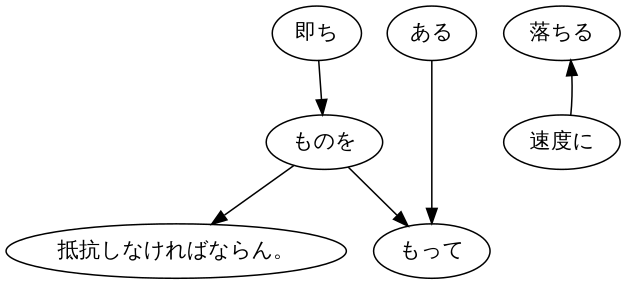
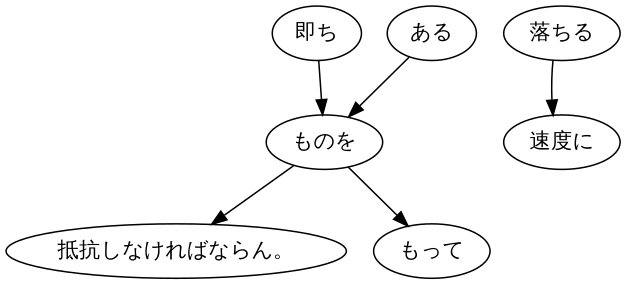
edge "速度に" -> "落ちる": reversed
edge "ある" -> "もって": now "ある" -> "ものを"
